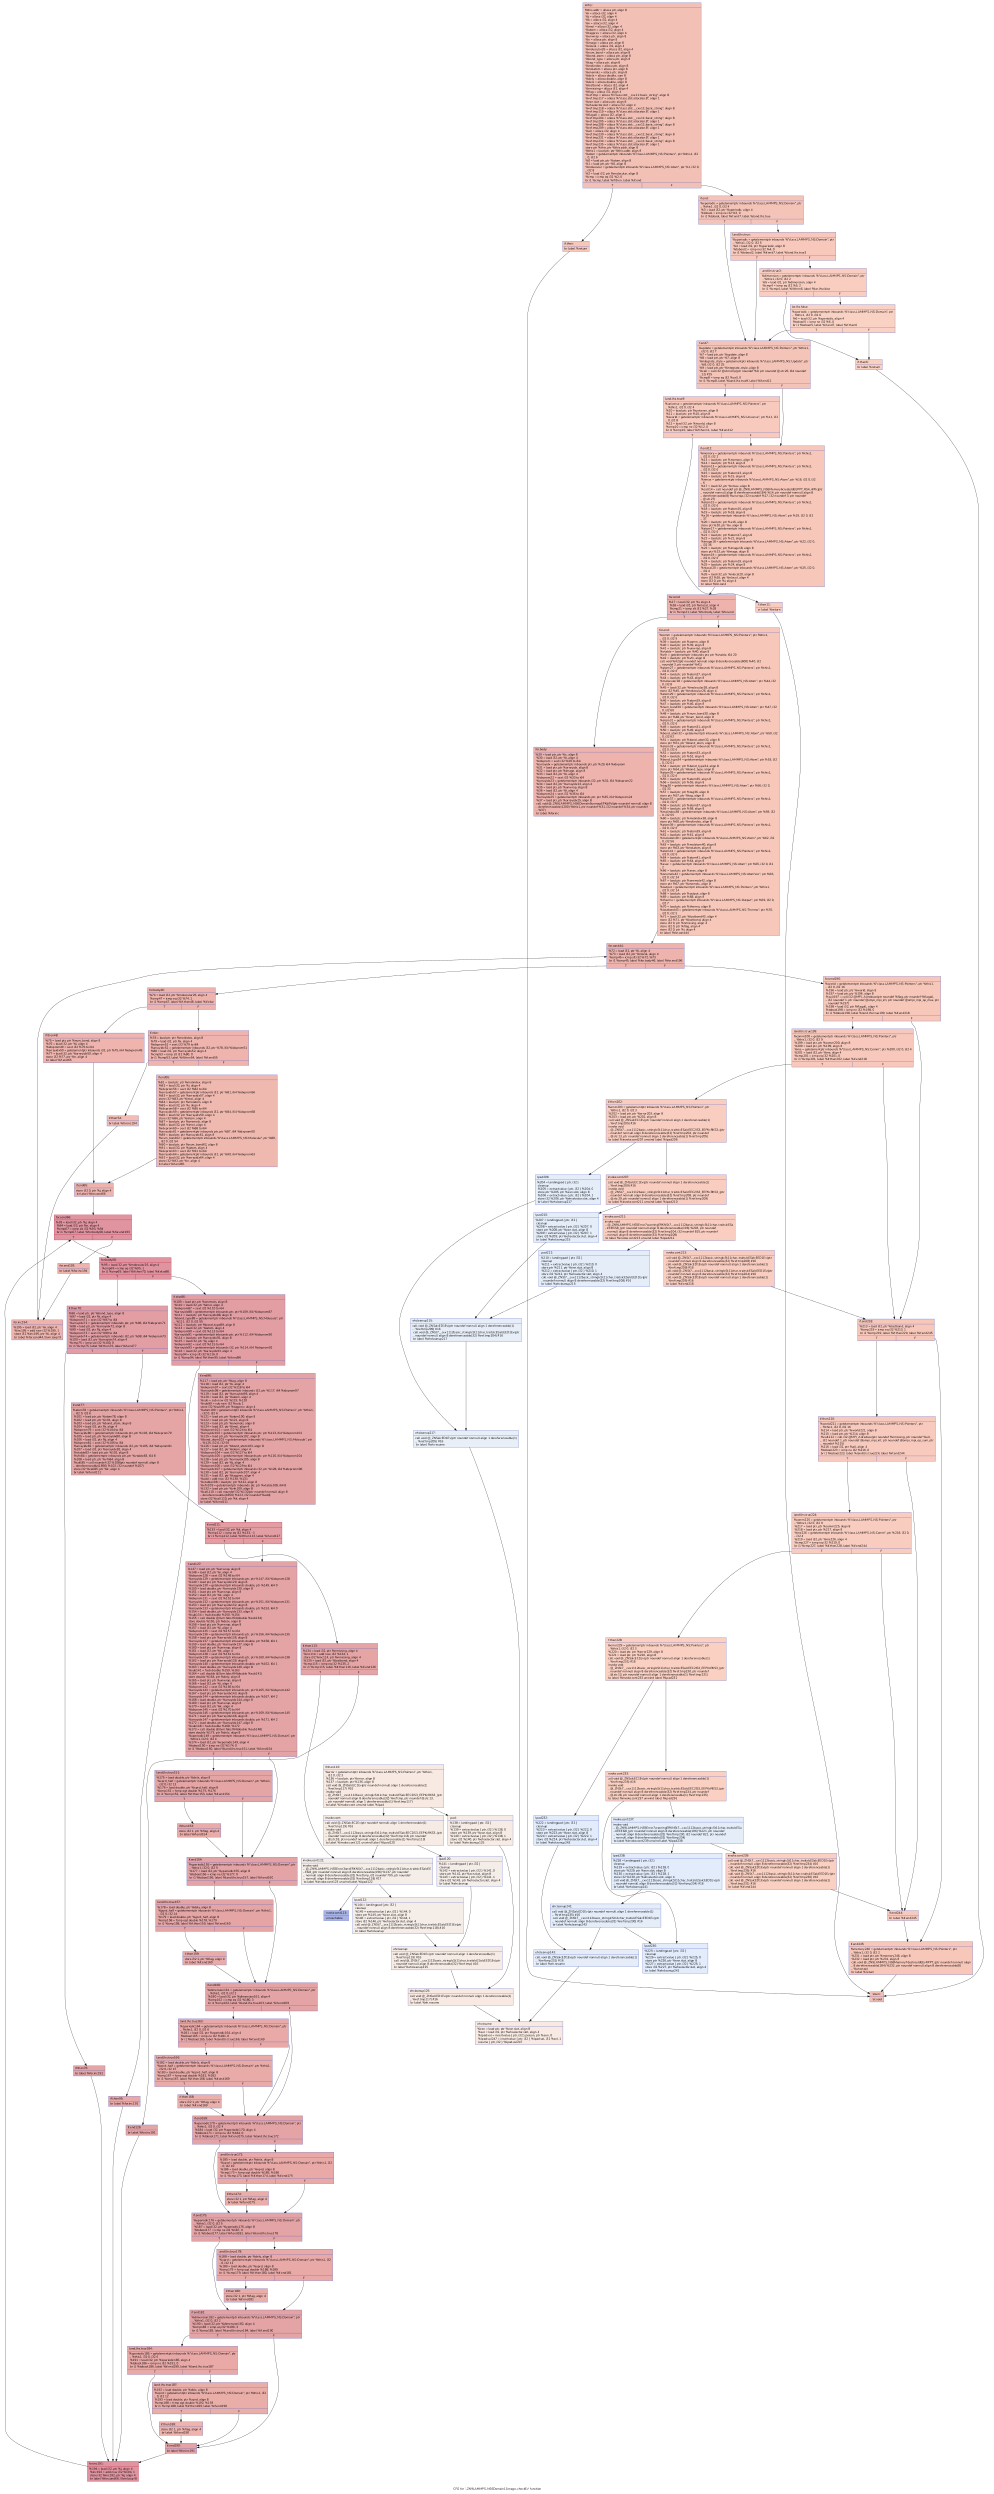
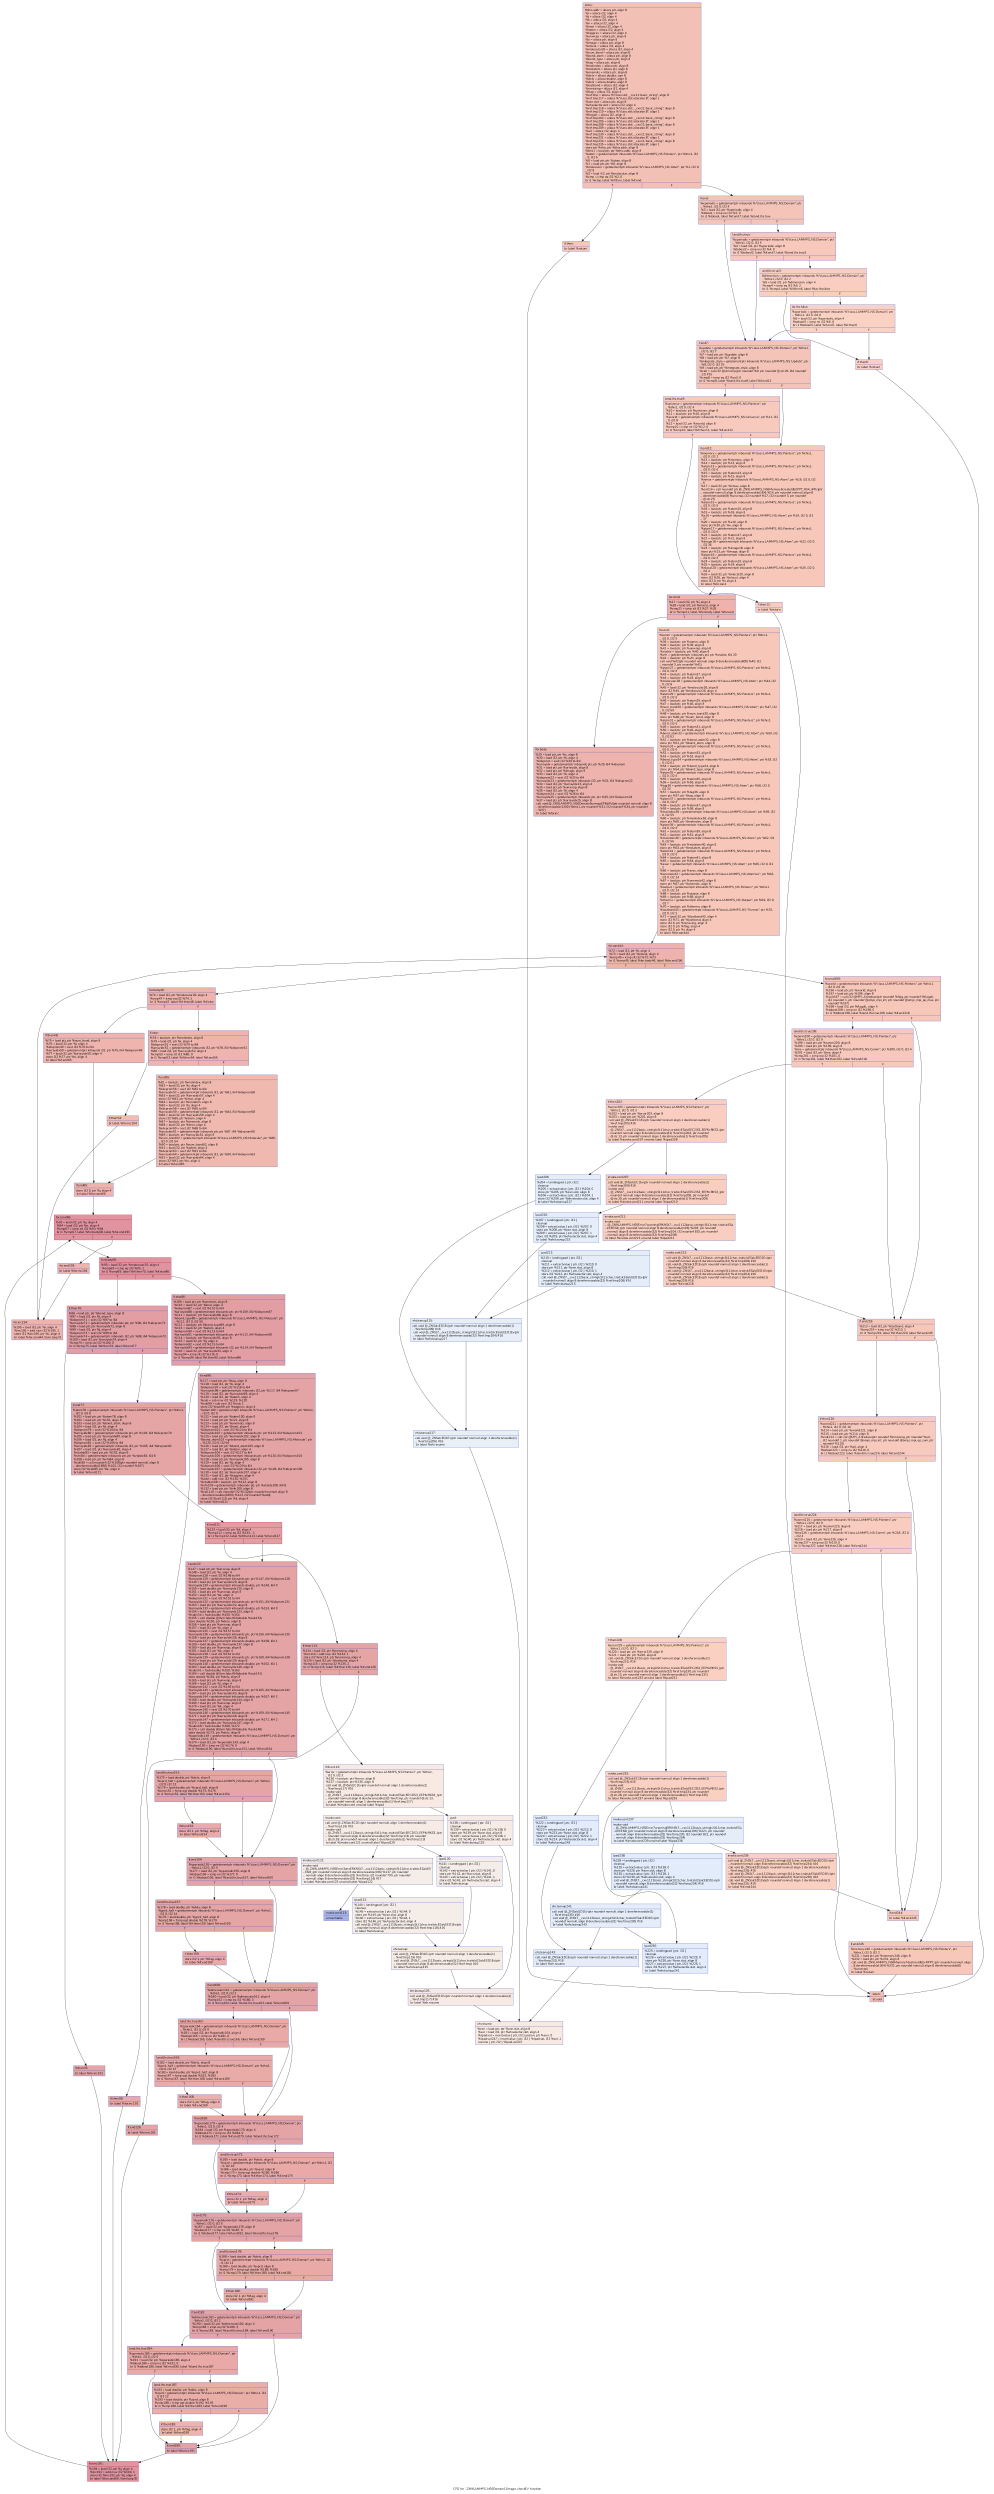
edge "if.else:" -> "if.end55:": added
edge "if.then113:" -> "invoke.cont121:": now "if.then113:" -> "if.then116:"
